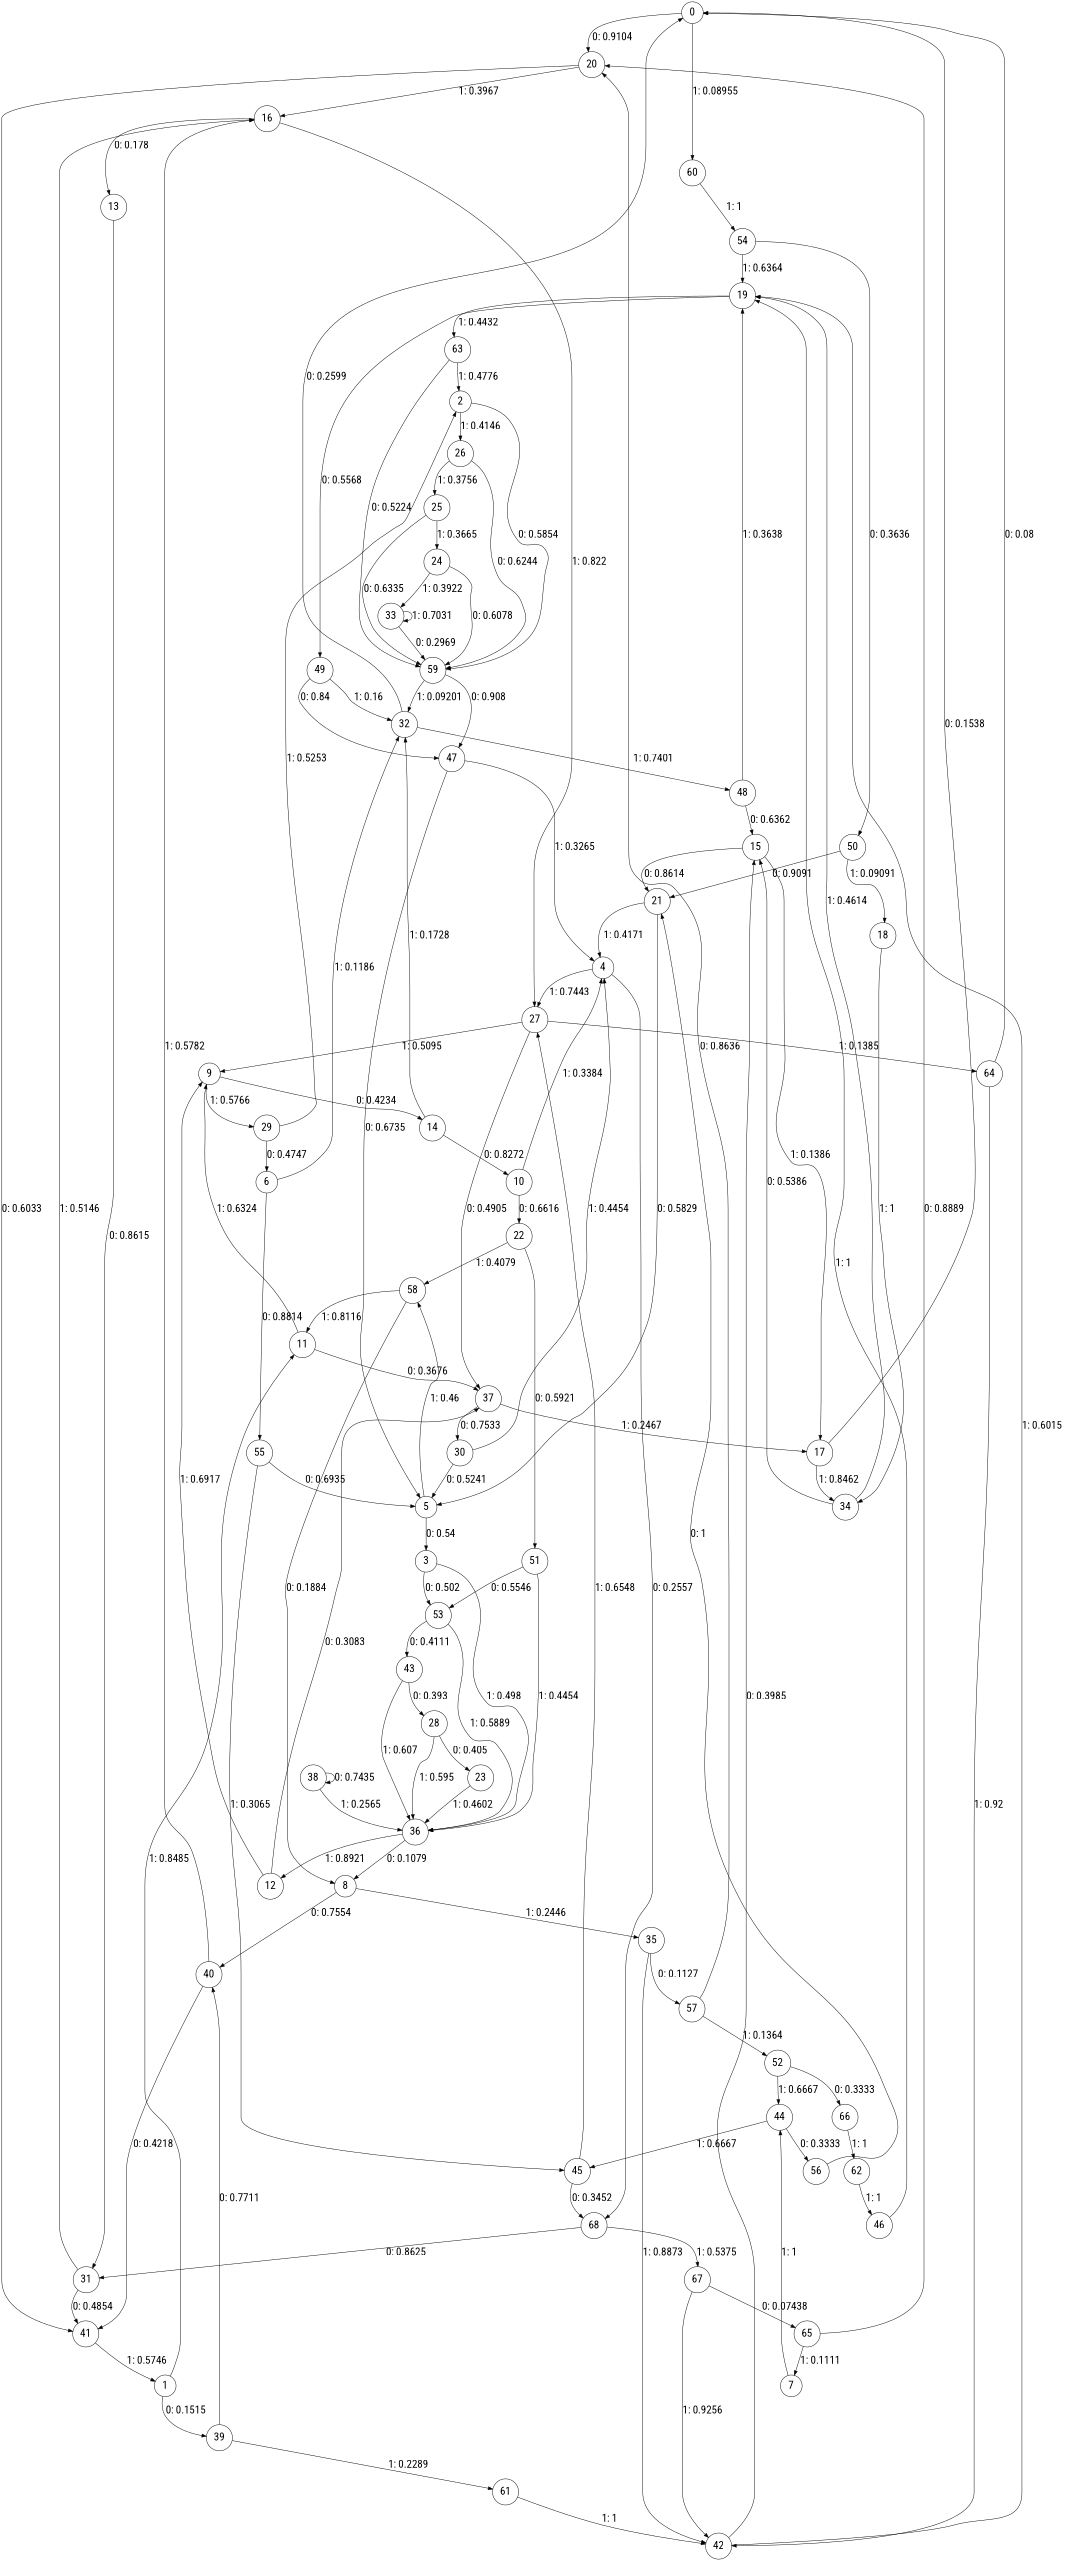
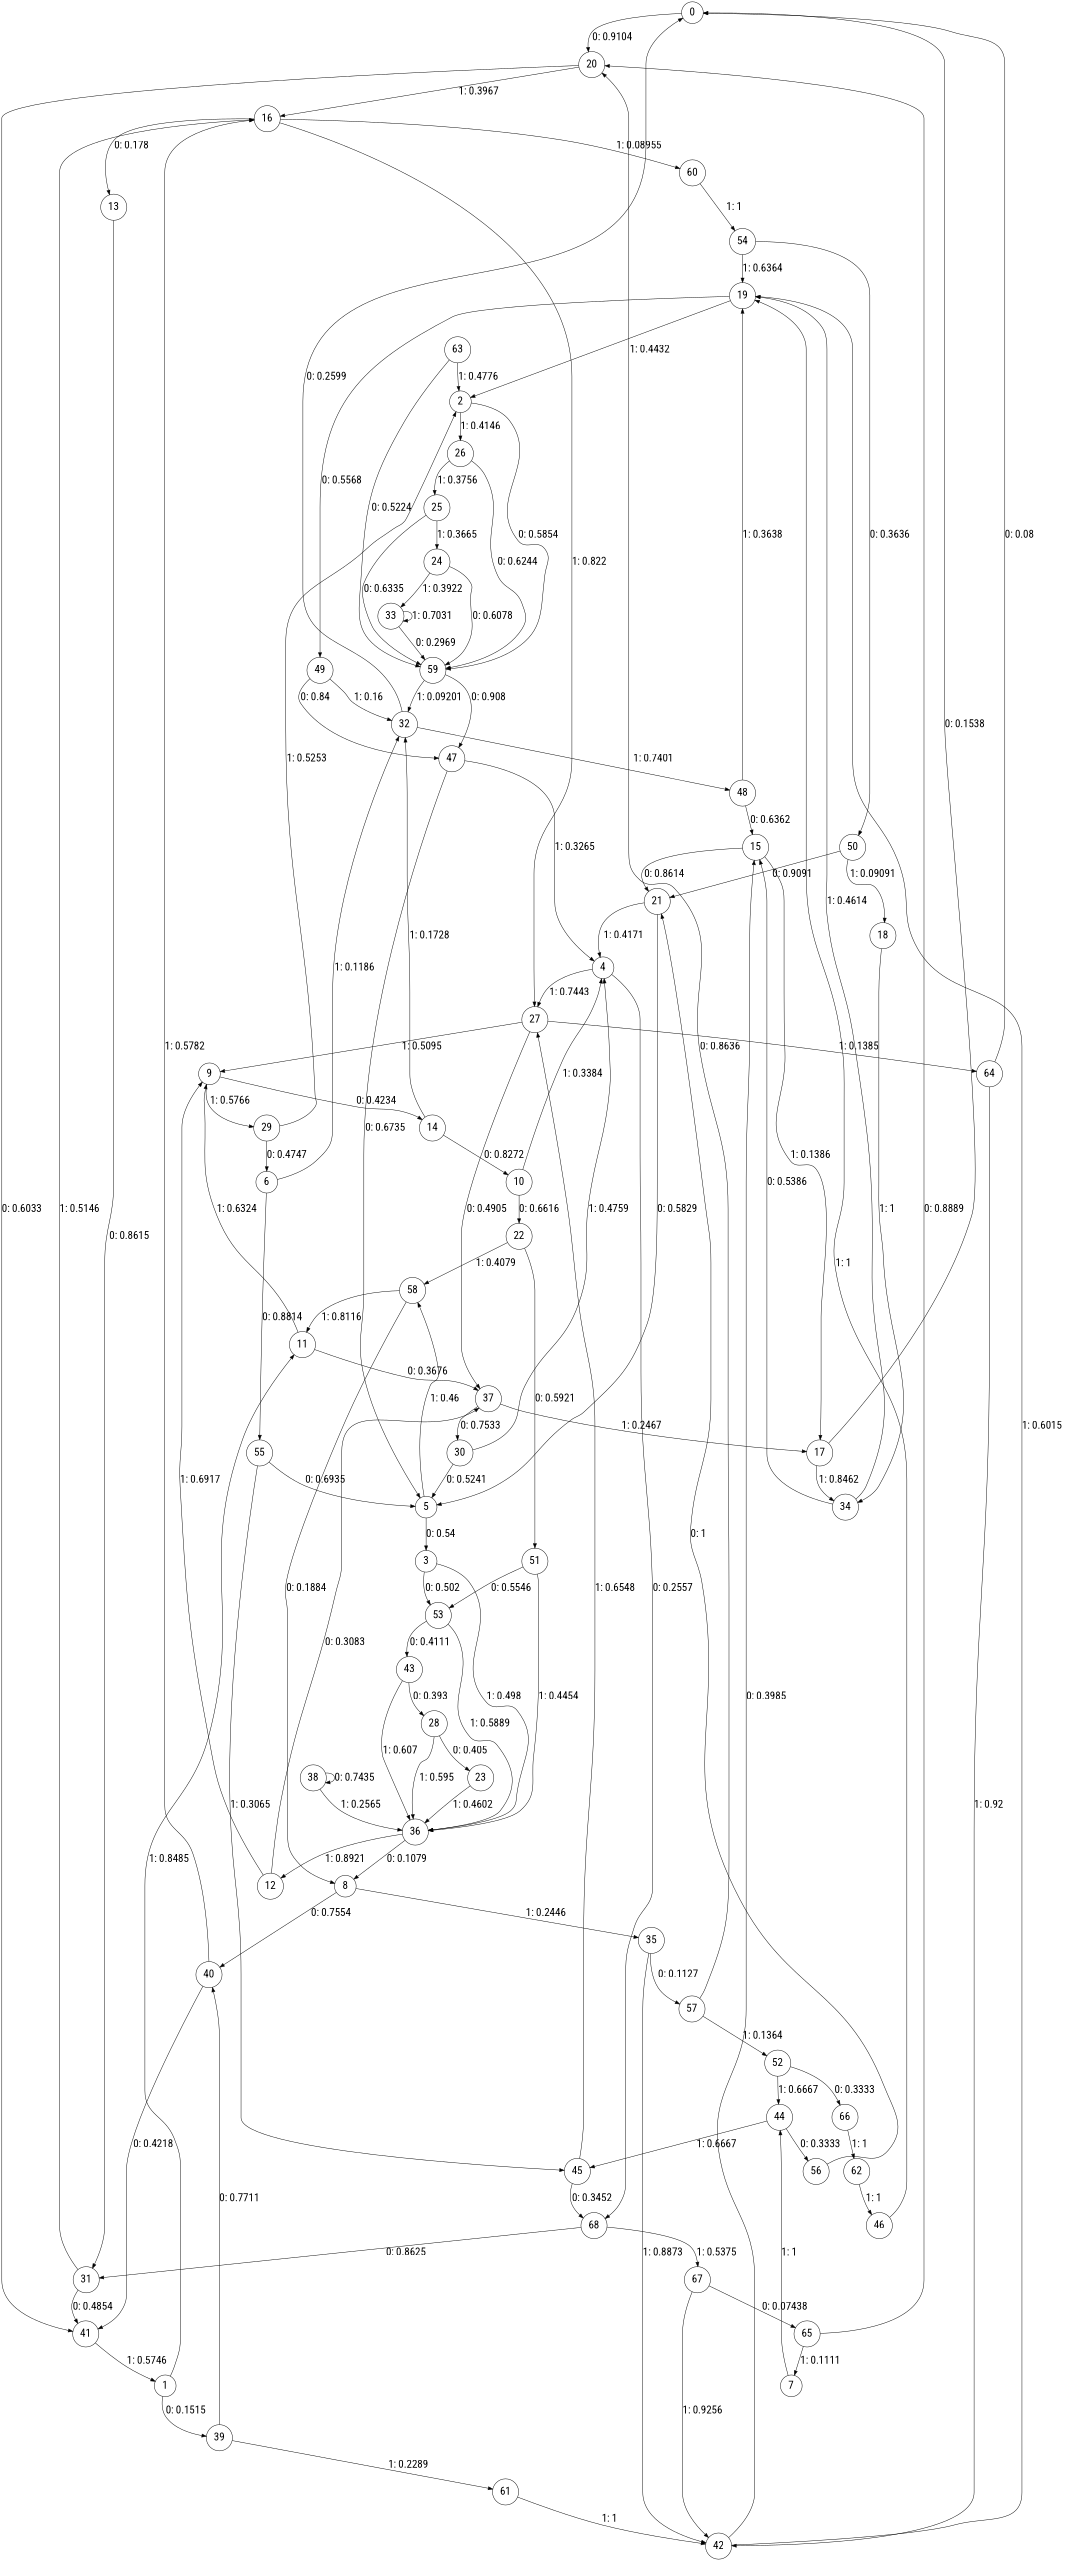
edge "0" -> "60": now "16" -> "60"
edge "19" -> "63": now "19" -> "2"
edge "30" -> "4": label "1: 0.4454   " -> "1: 0.4759   "
